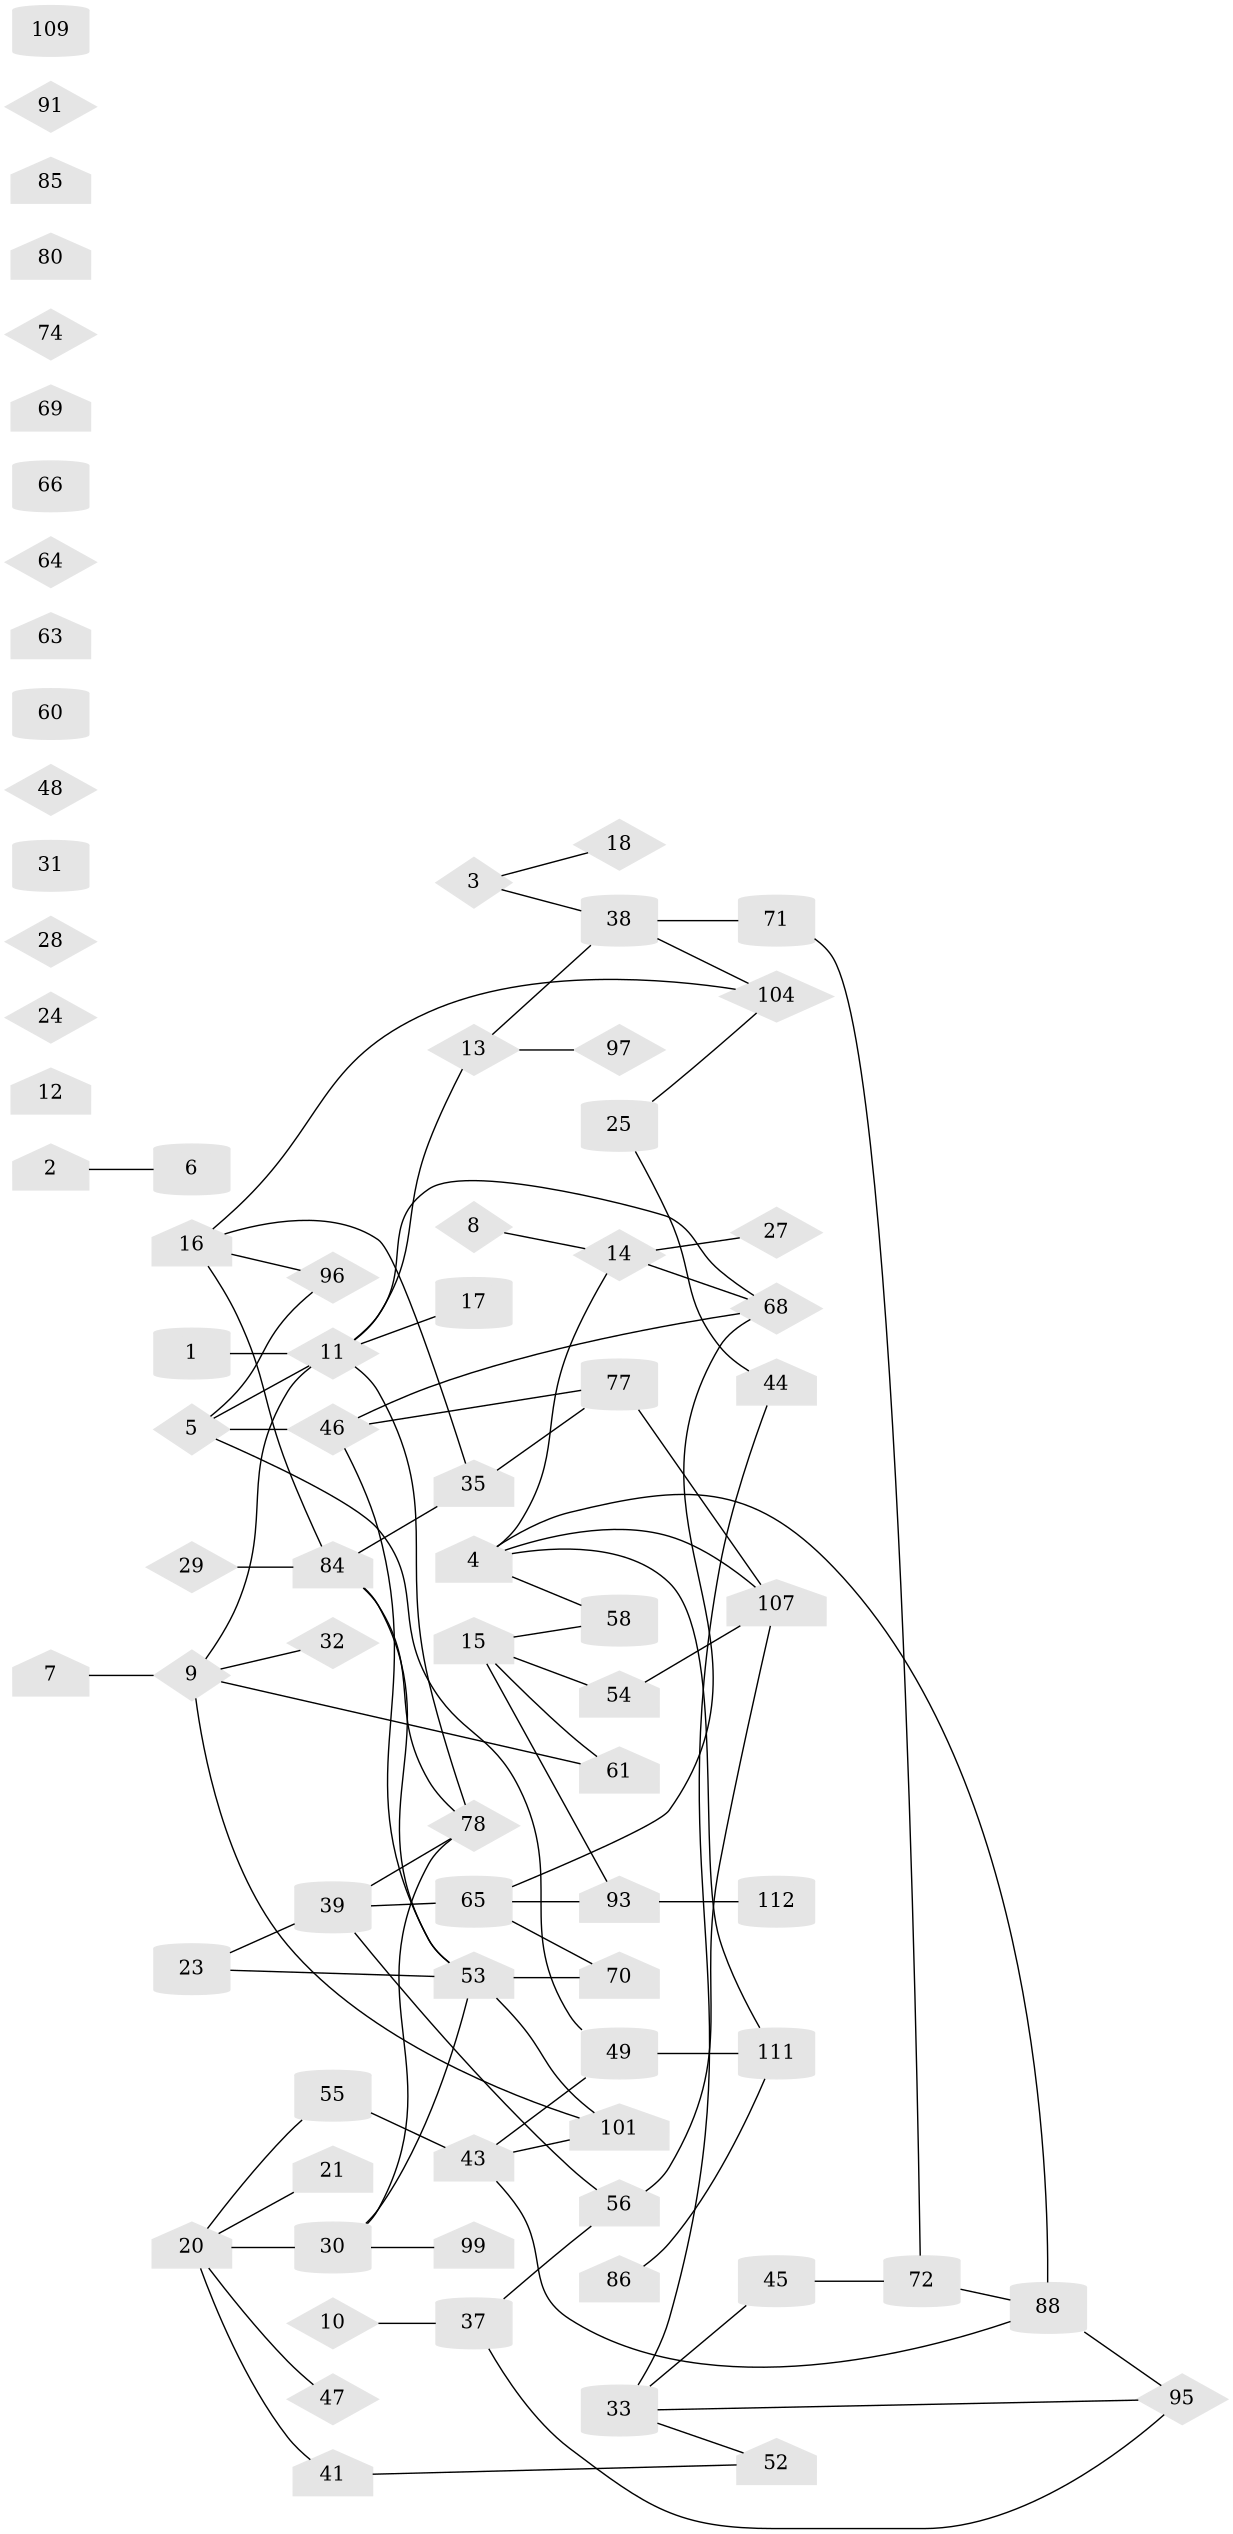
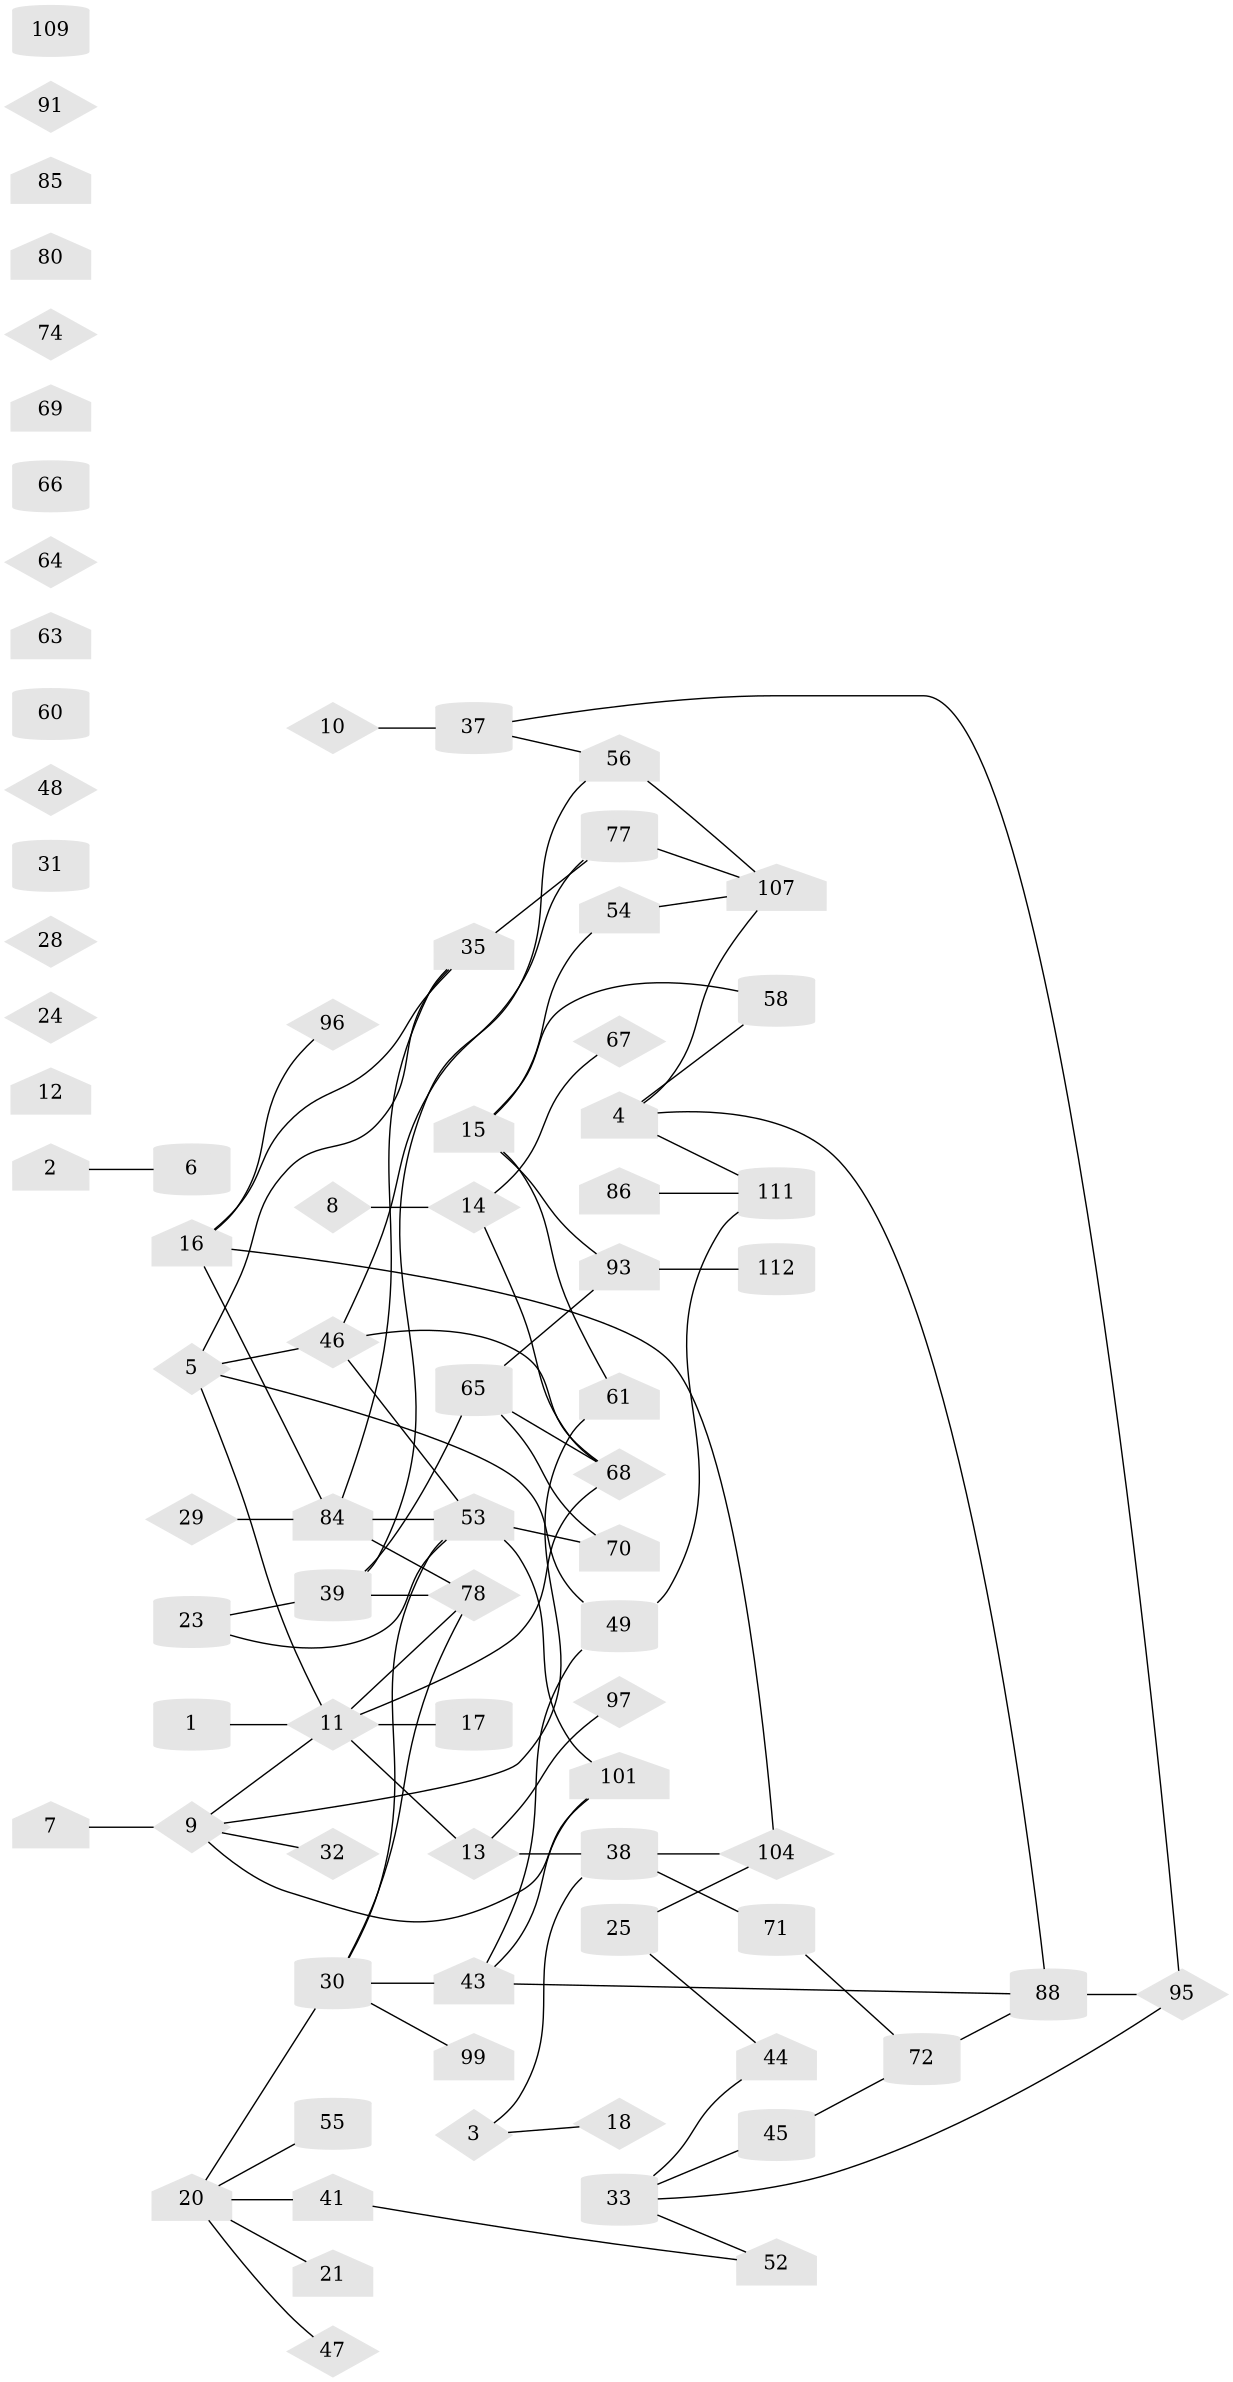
node "27": label "27" -> "67"
edge "96" -- "5": now "35" -- "5"
edge "14" -- "4": removed
edge "55" -- "43": now "30" -- "43"
